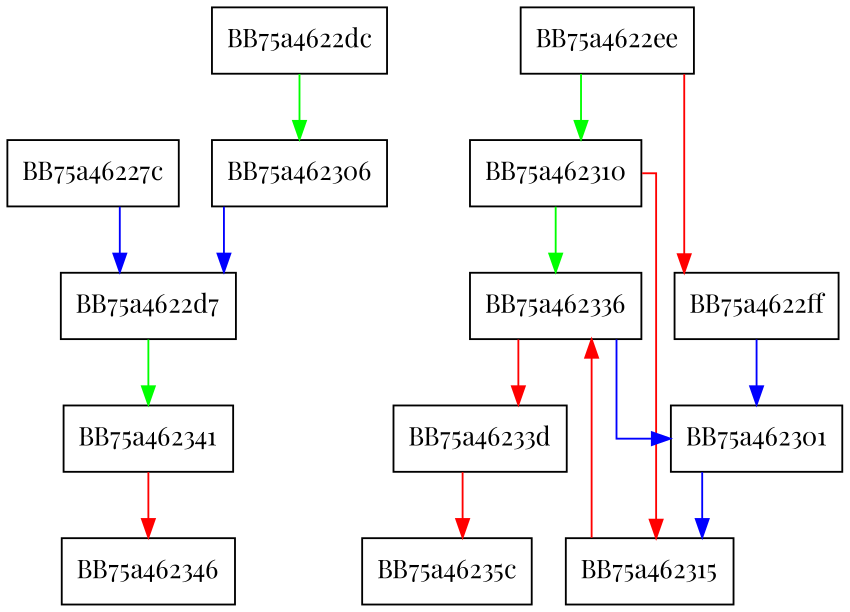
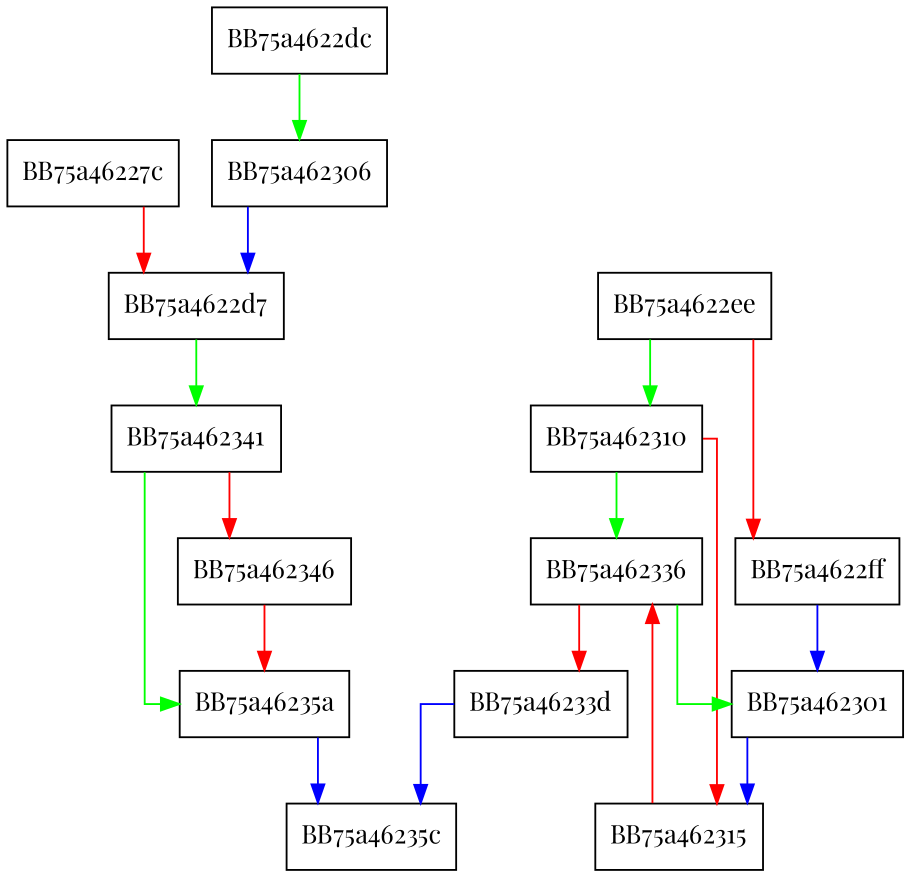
edge "BB75a46227c" -> "BB75a4622d7": color blue -> red
edge "BB75a462336" -> "BB75a462301": color blue -> green
edge "BB75a46233d" -> "BB75a46235c": color red -> blue
node "BB75a46235a": added
